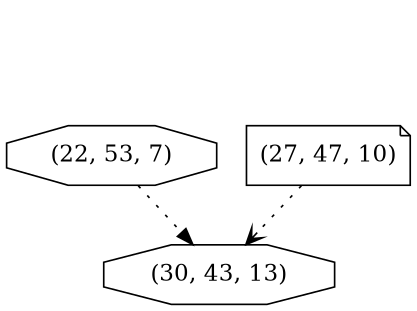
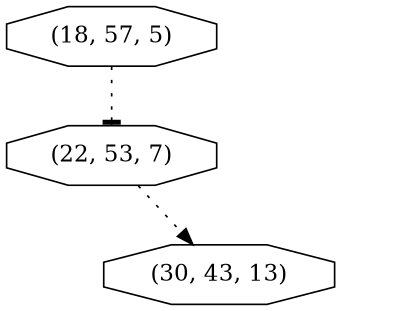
node "(18, 57, 5)": added
node "(27, 47, 10)": removed
